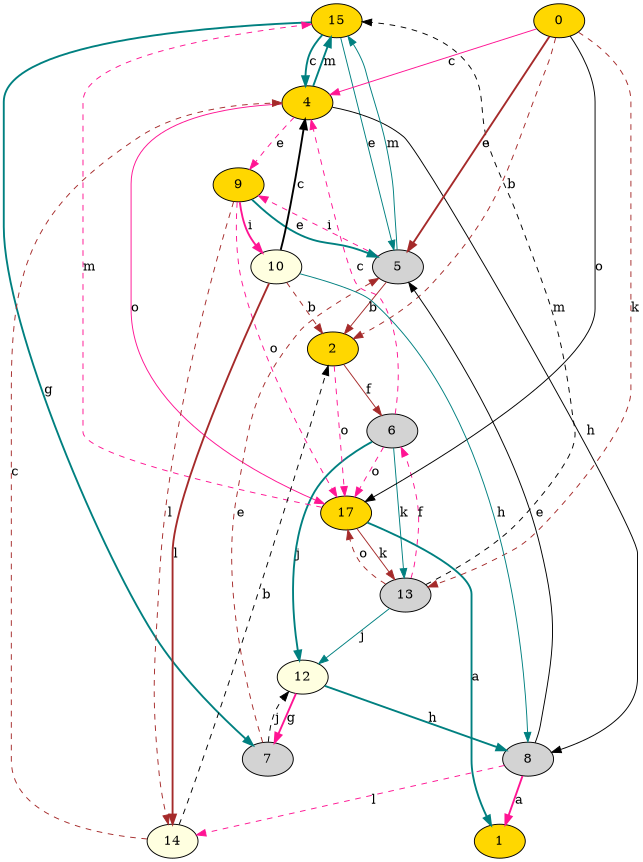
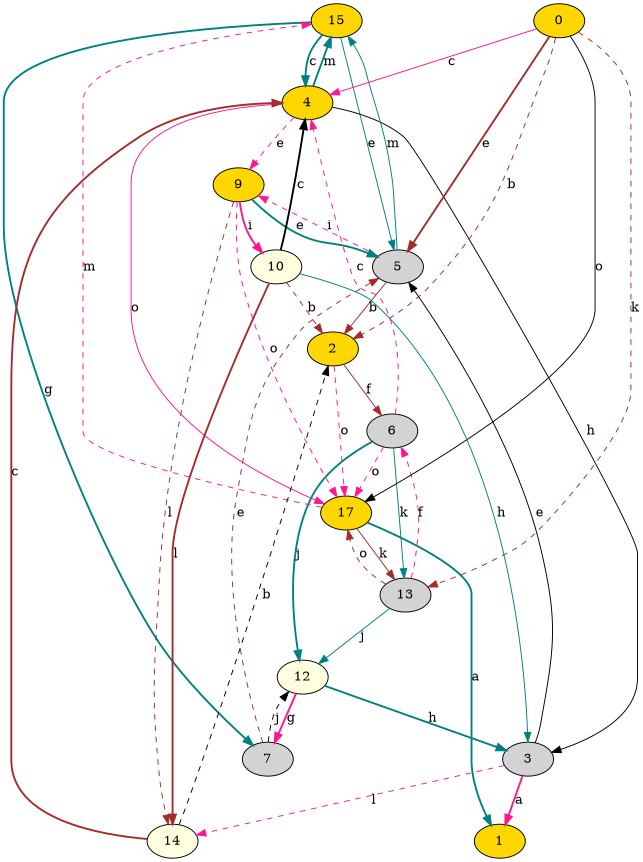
edge "13" -> "15": removed, label "m"
edge "14" -> "4": style dashed -> bold
node "8": label "8" -> "3"
